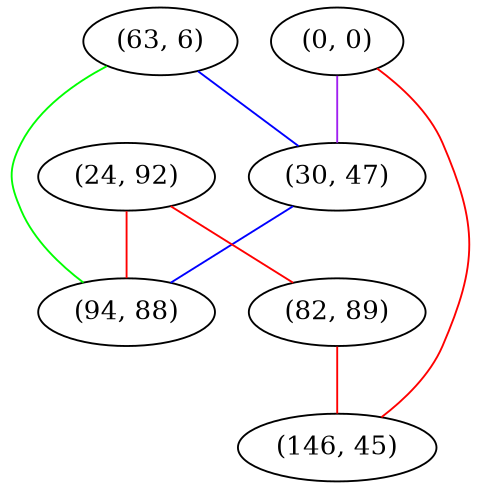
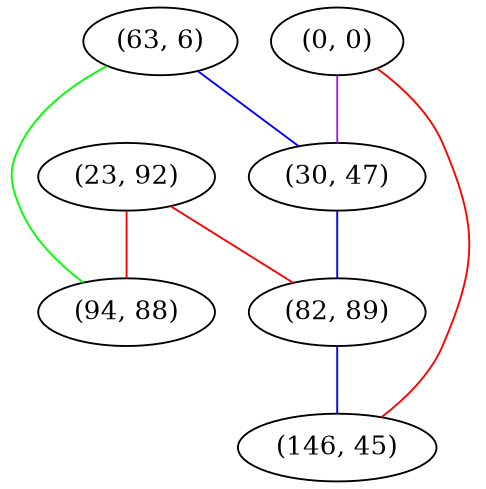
node "(24, 92)": label "(24, 92)" -> "(23, 92)"
edge "(30, 47)" -- "(94, 88)": now "(30, 47)" -- "(82, 89)"
edge "(82, 89)" -- "(146, 45)": color red -> blue
